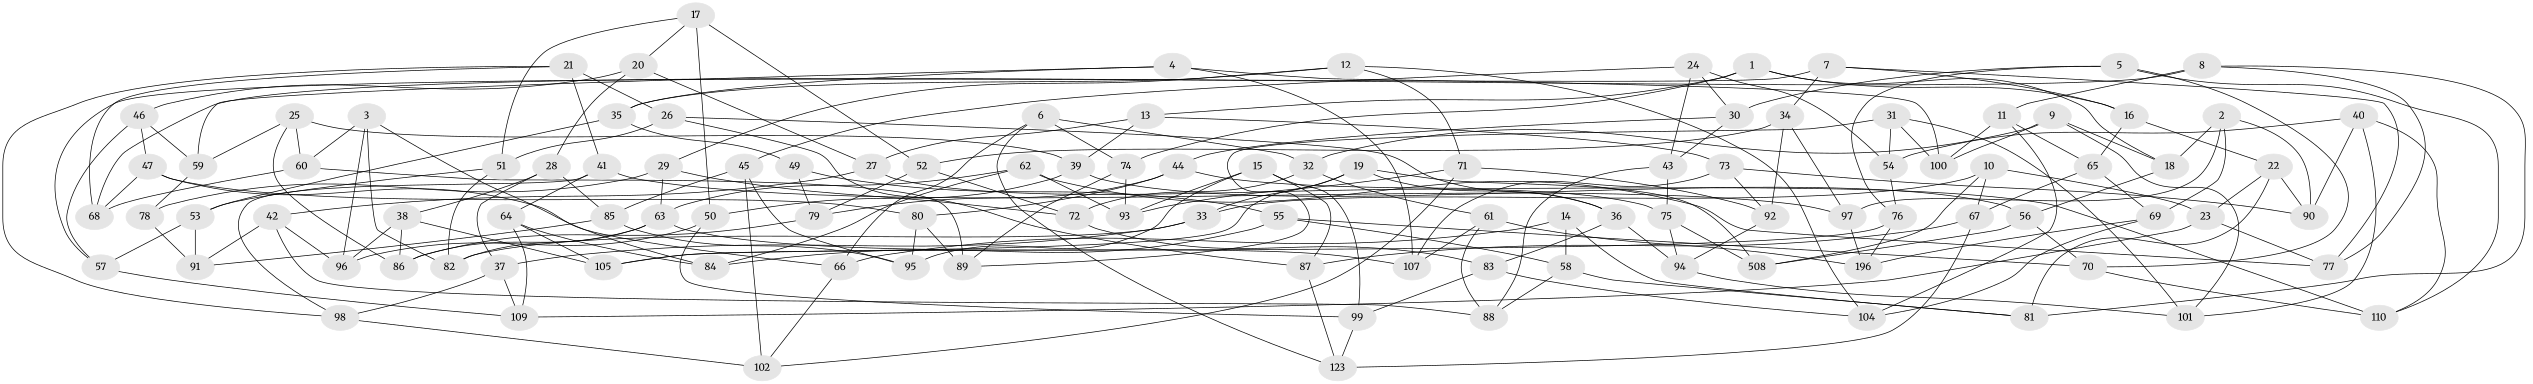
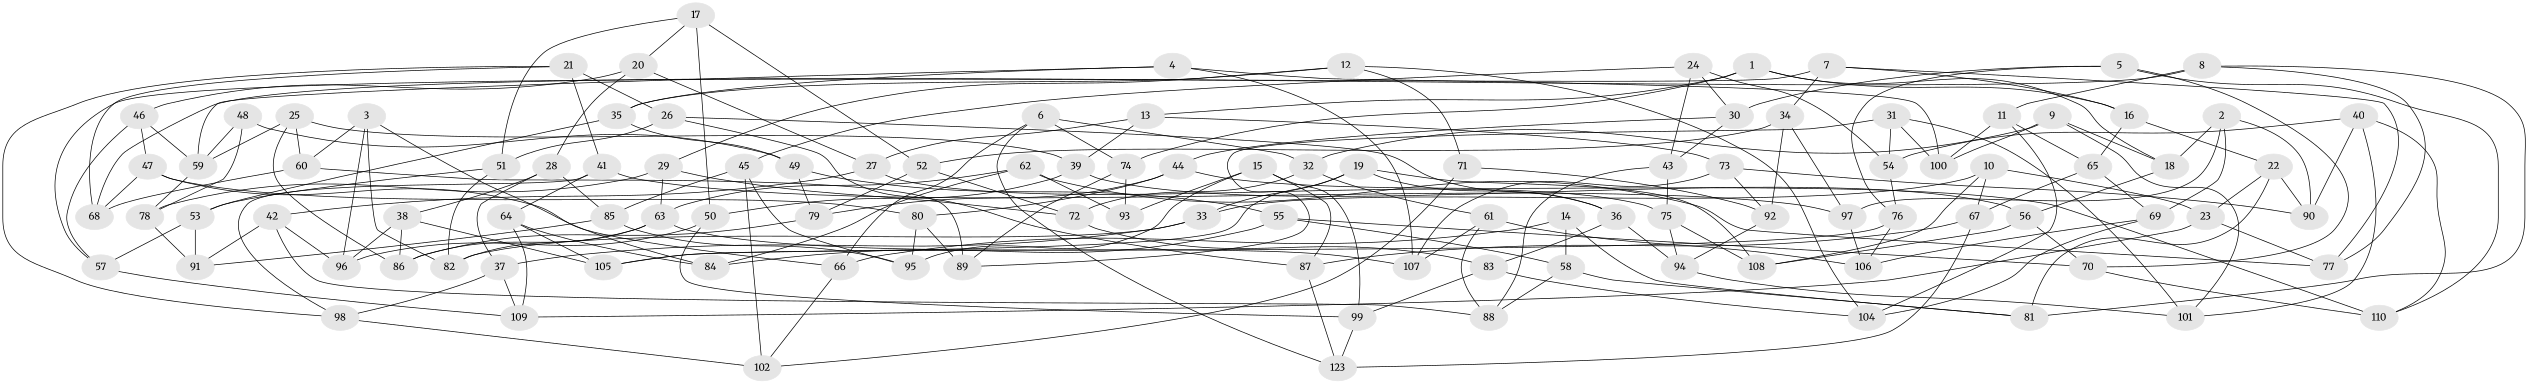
node "48": added
edge "71" -- "93": removed
node "508": label "508" -> "108"
node "196": label "196" -> "106"
